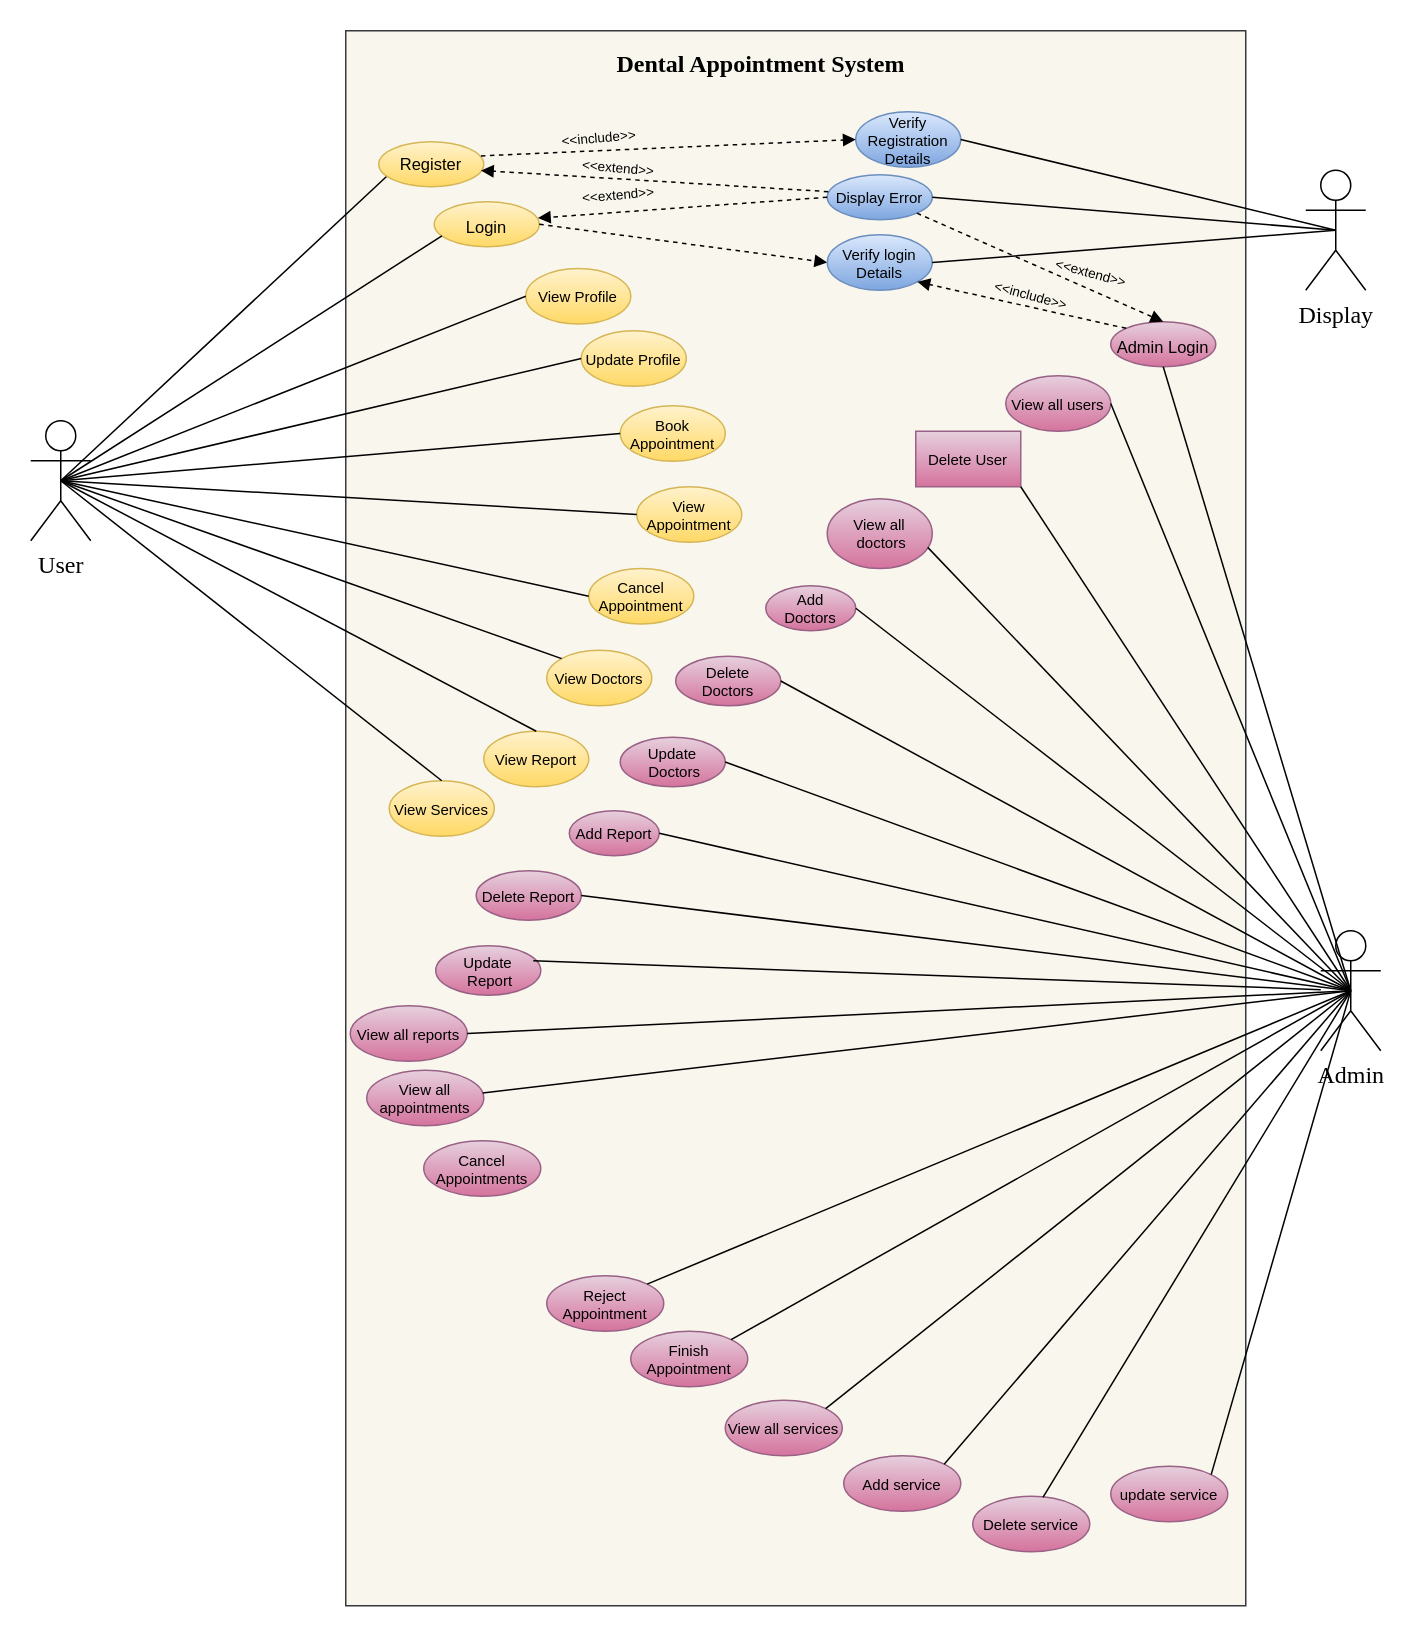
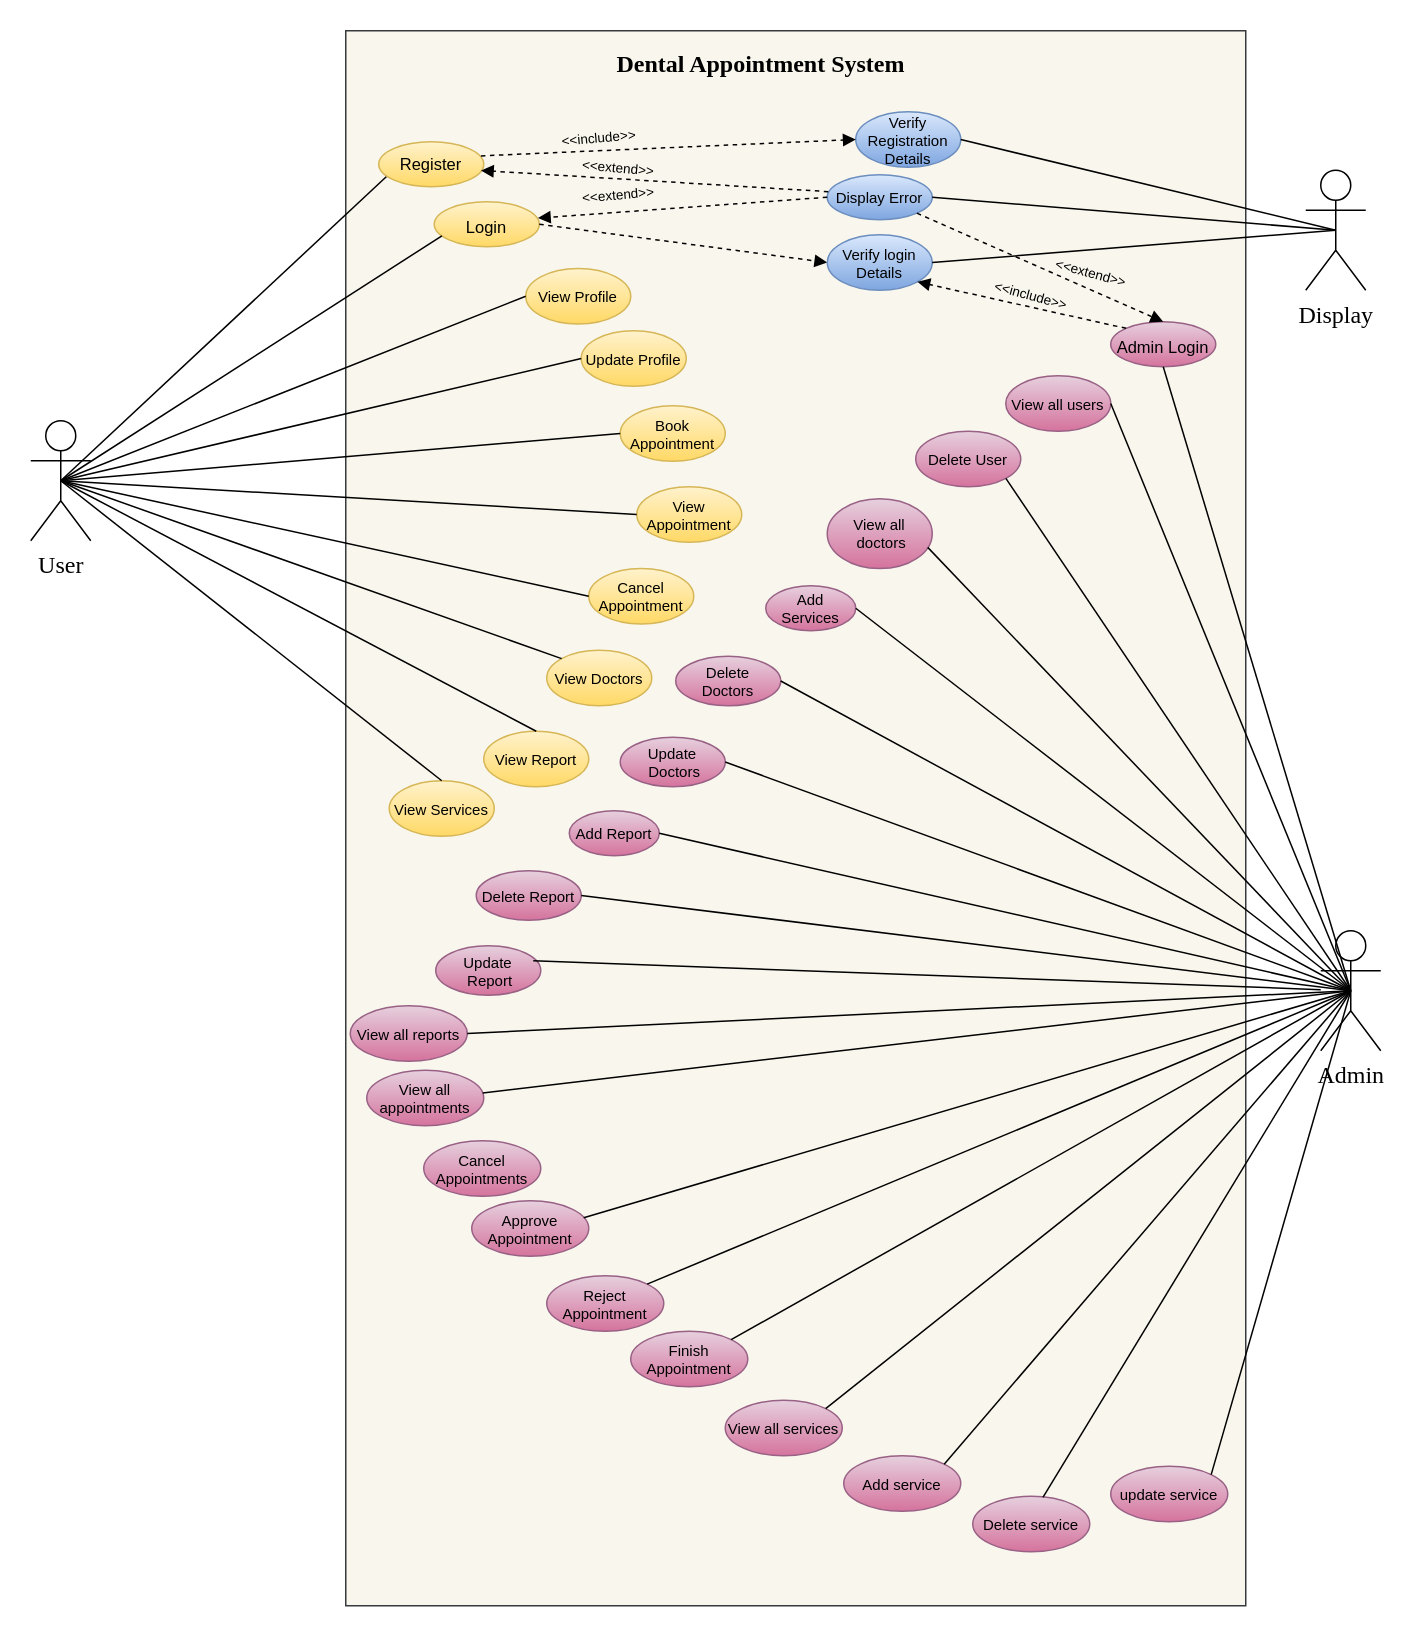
node "Delete User": shape rectangle -> ellipse
node "Add Doctors": label "Add Doctors" -> "Add Services"
edge "Admin" -- "Approve Appointment": added
node "Approve Appointment": added
